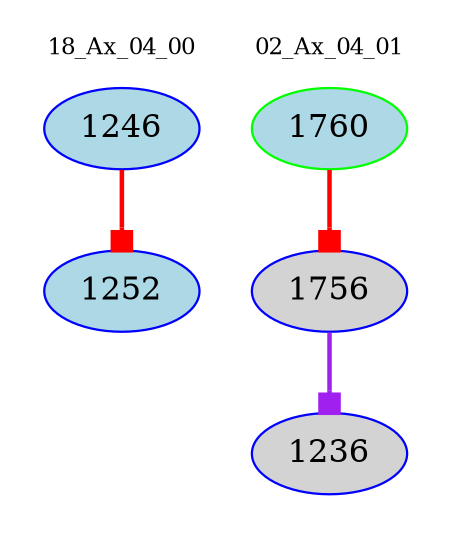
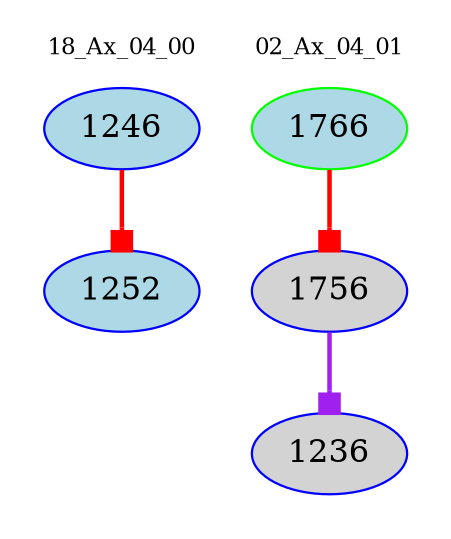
node "1760": label "1760" -> "1766"
